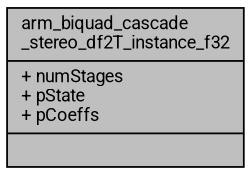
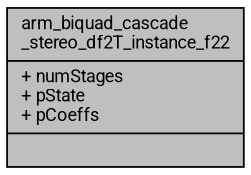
node "arm_biquad_cascade": text "_stereo_df2T_instance_f32" -> "_stereo_df2T_instance_f22"
